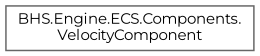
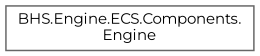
node "BHS.Engine.ECS.Components. VelocityComponent": label "BHS.Engine.ECS.Components. VelocityComponent" -> "BHS.Engine.ECS.Components. Engine"
